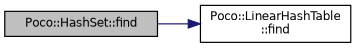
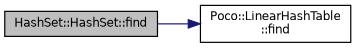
node "Poco::HashSet::find": label "Poco::HashSet::find" -> "HashSet::HashSet::find"
